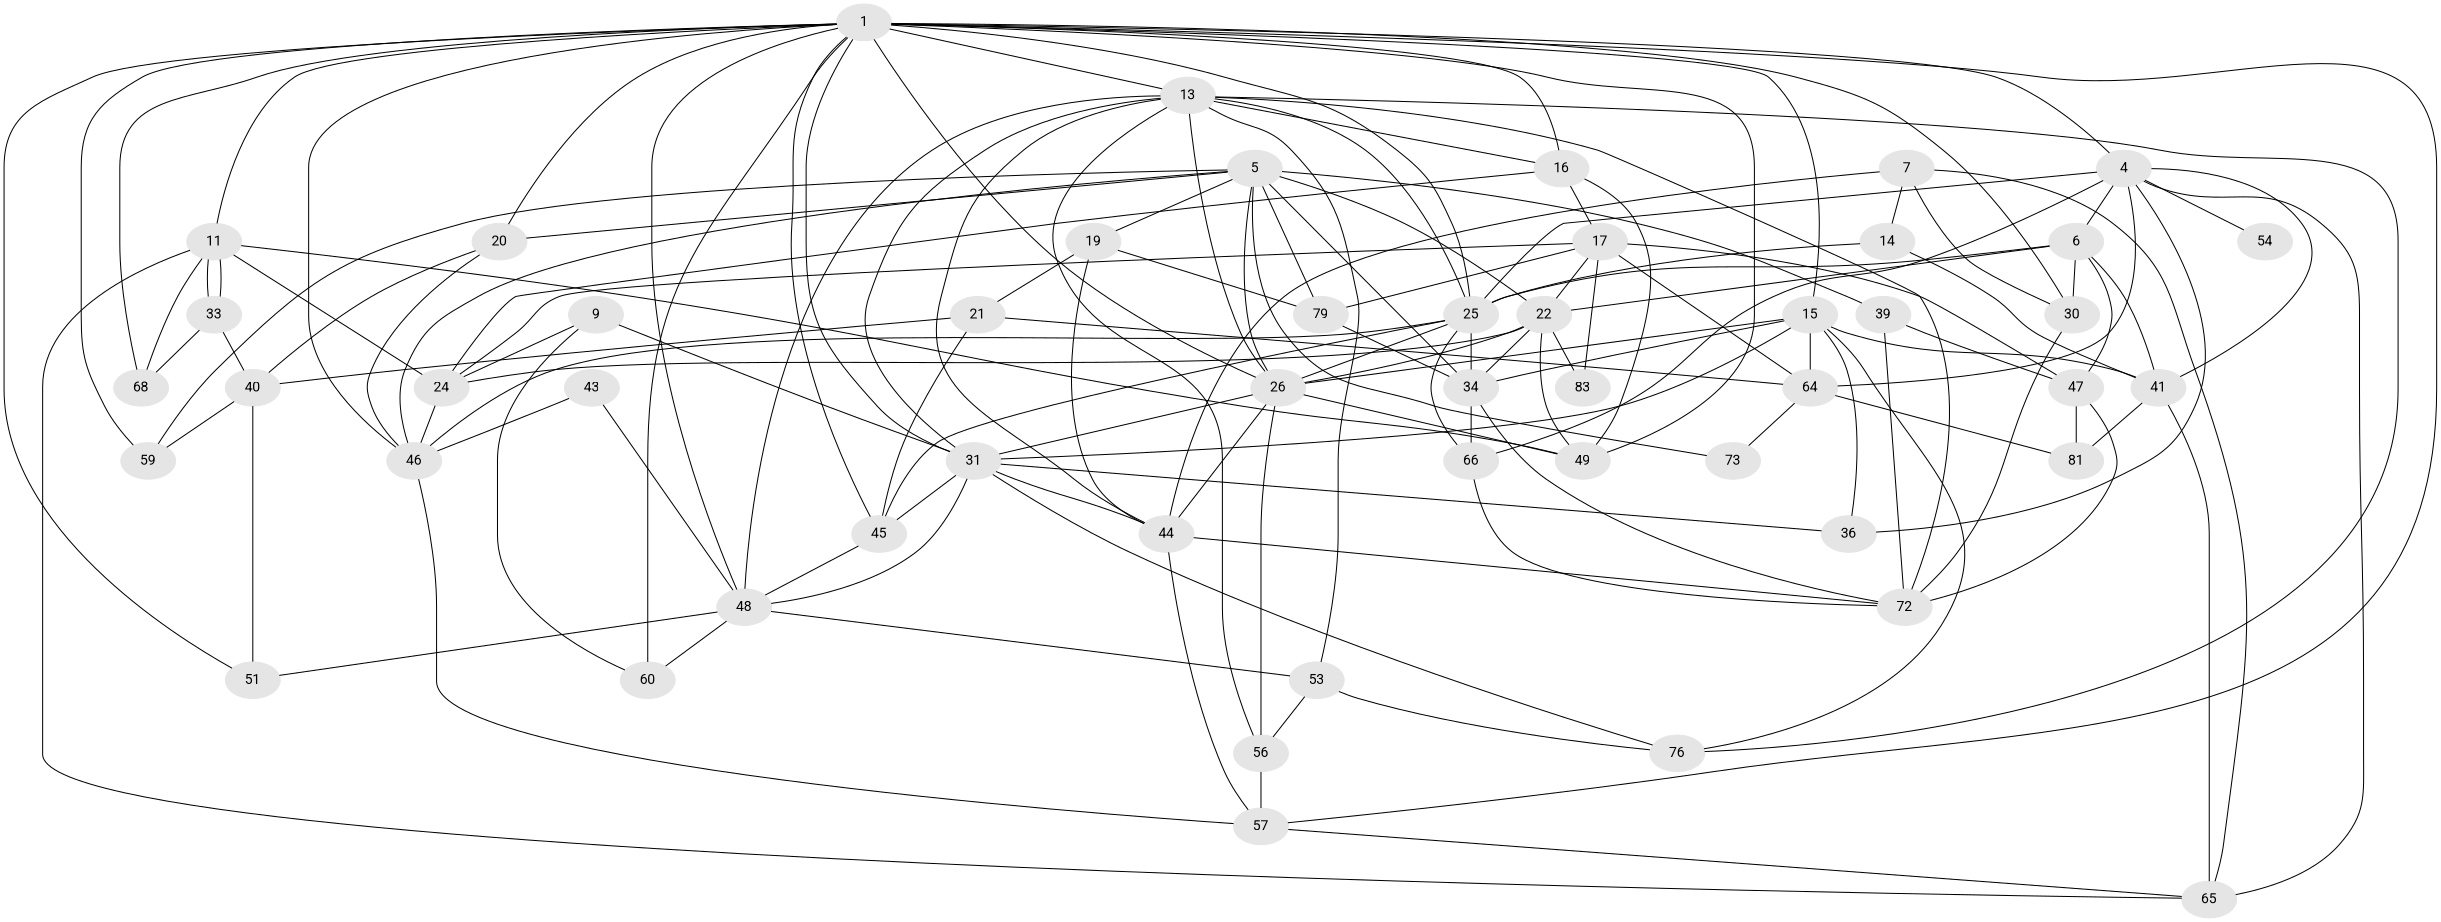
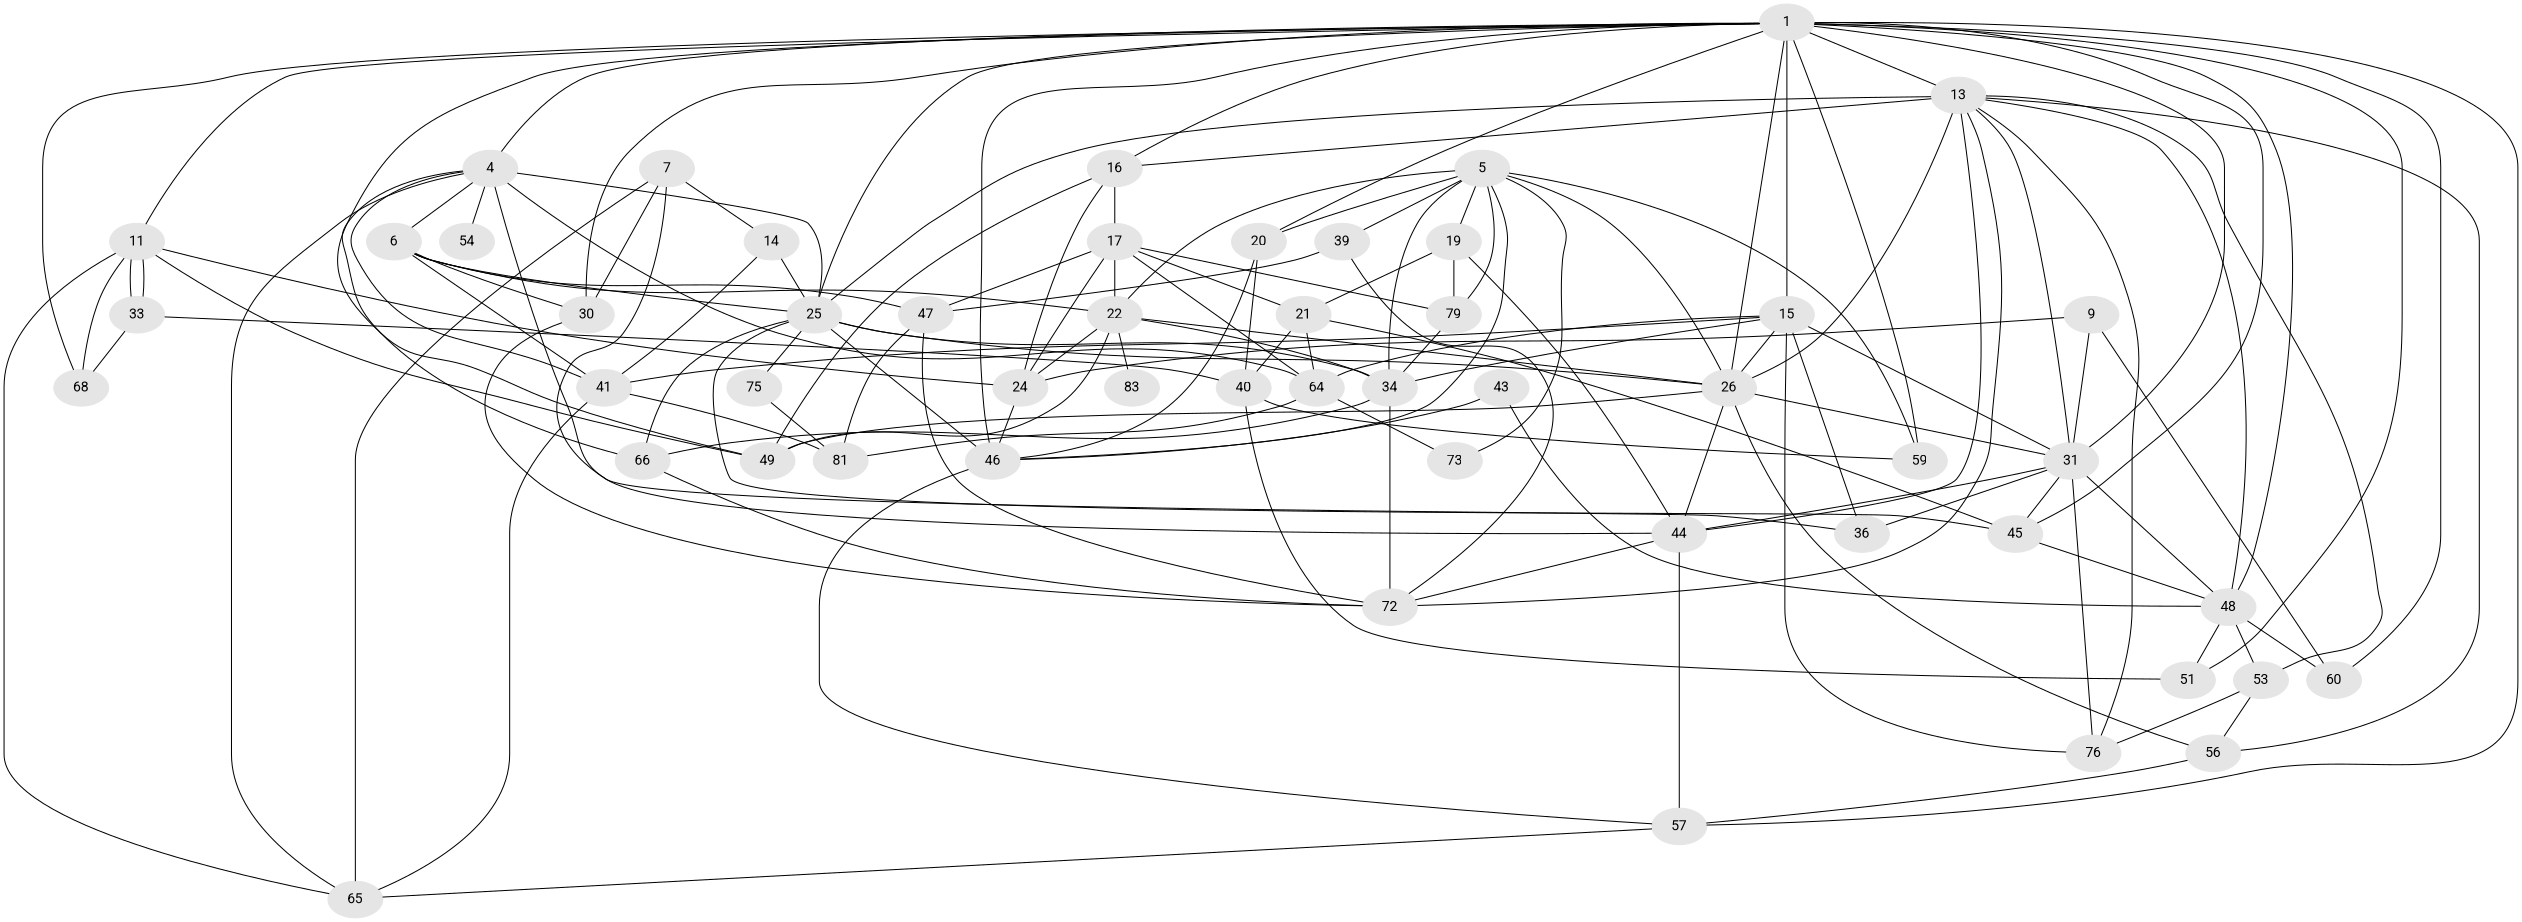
edge "17" -- "83": now "17" -- "21"
node "75": added
